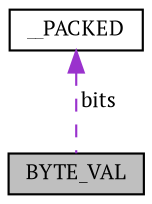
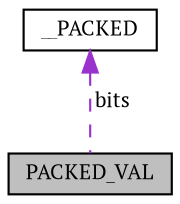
node "BYTE_VAL": label "BYTE_VAL" -> "PACKED_VAL"
